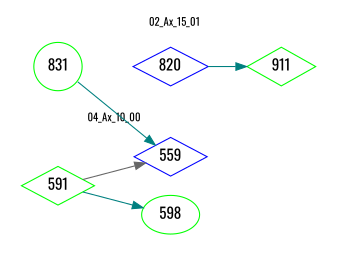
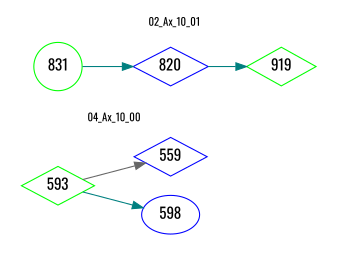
cluster "02_Ax_15_01": label "02_Ax_15_01" -> "02_Ax_10_01"
node "911": label "911" -> "919"
edge "831" -> "559": now "831" -> "820"
node "591": label "591" -> "593"
node "598": color green -> blue
